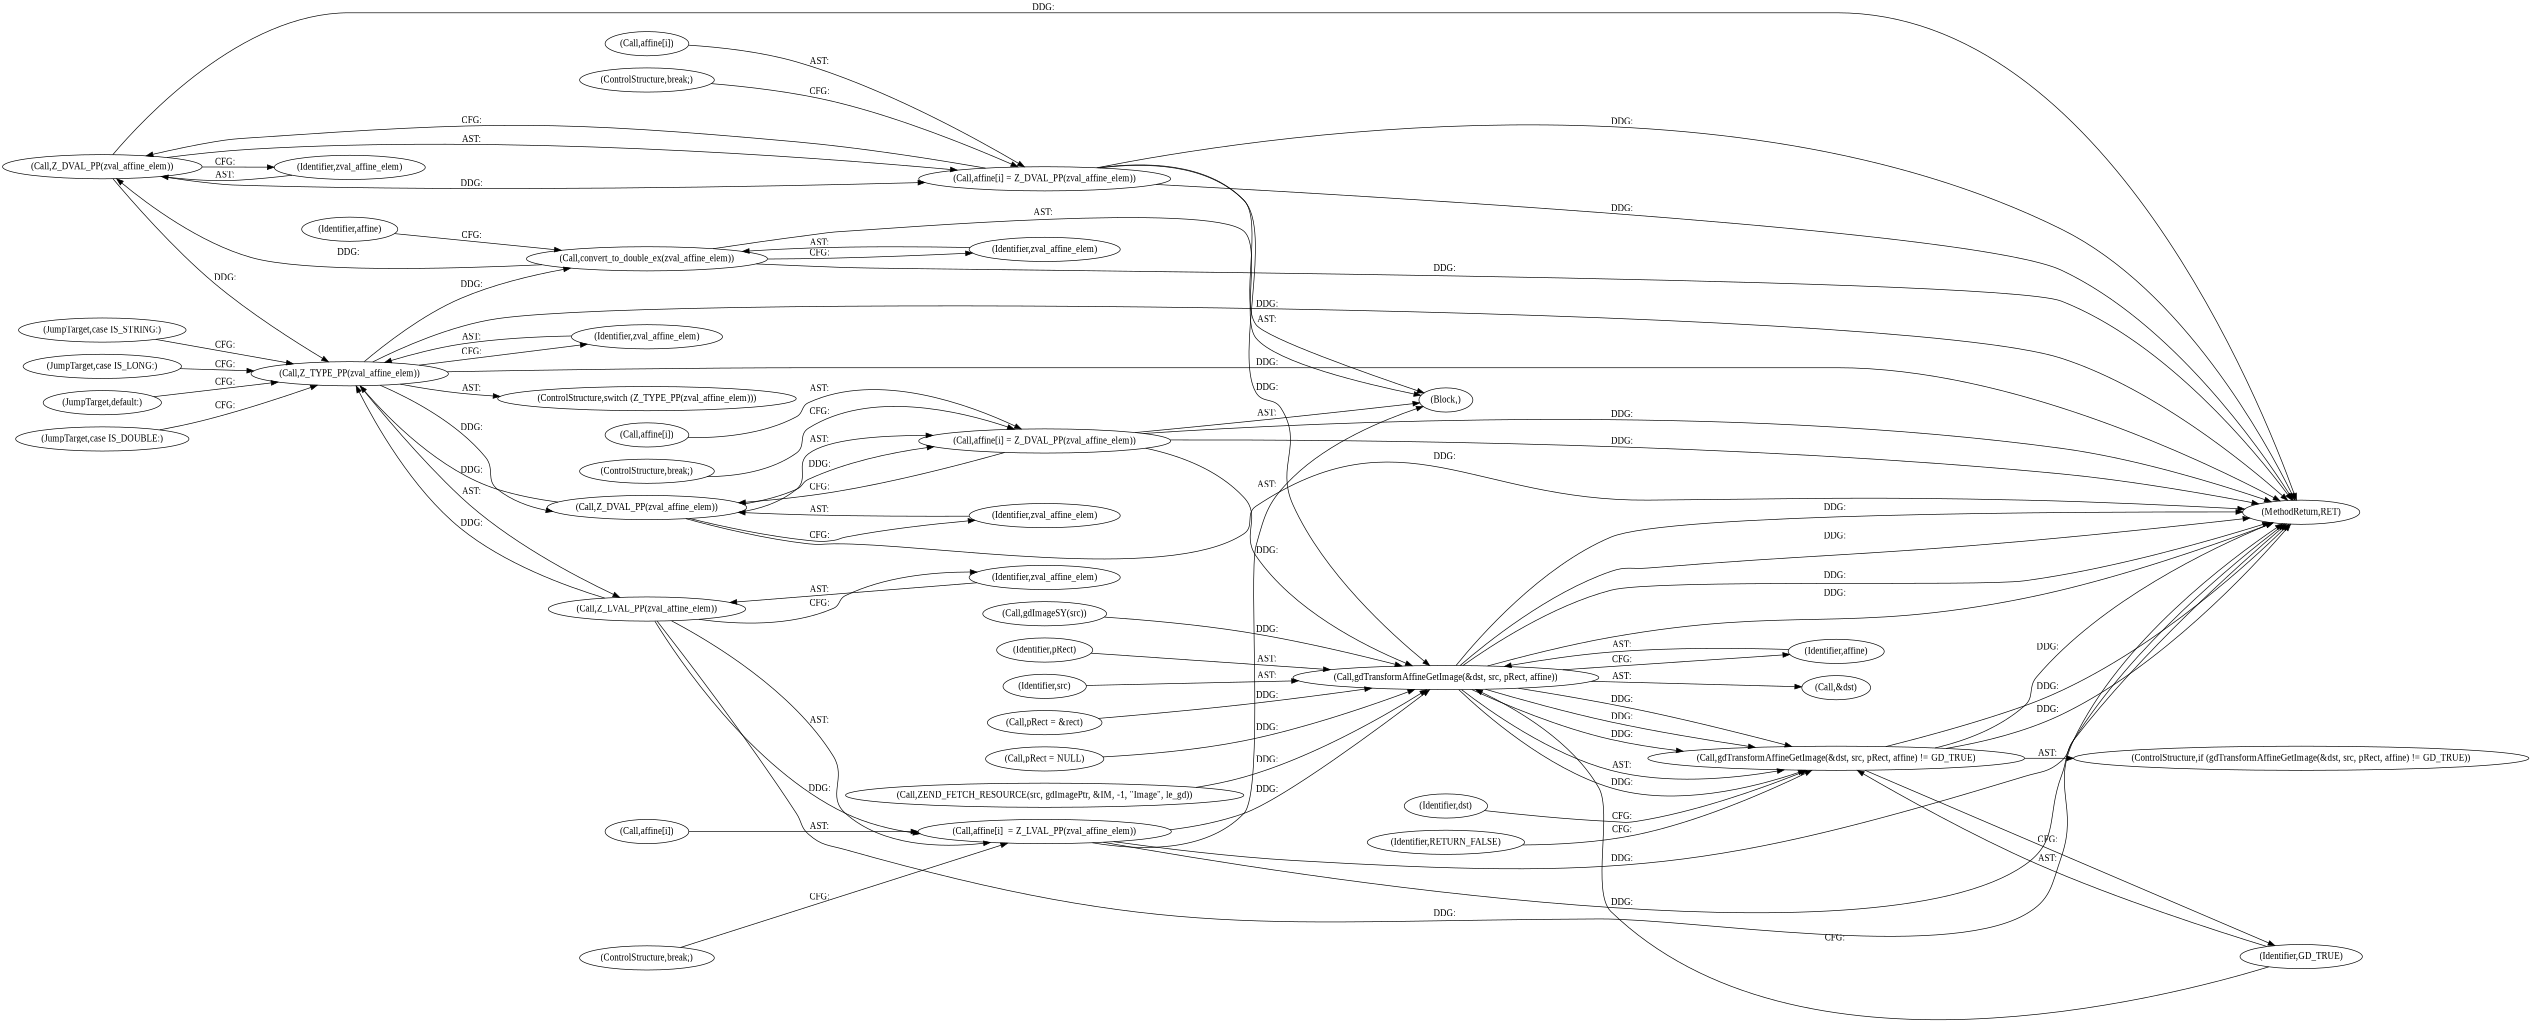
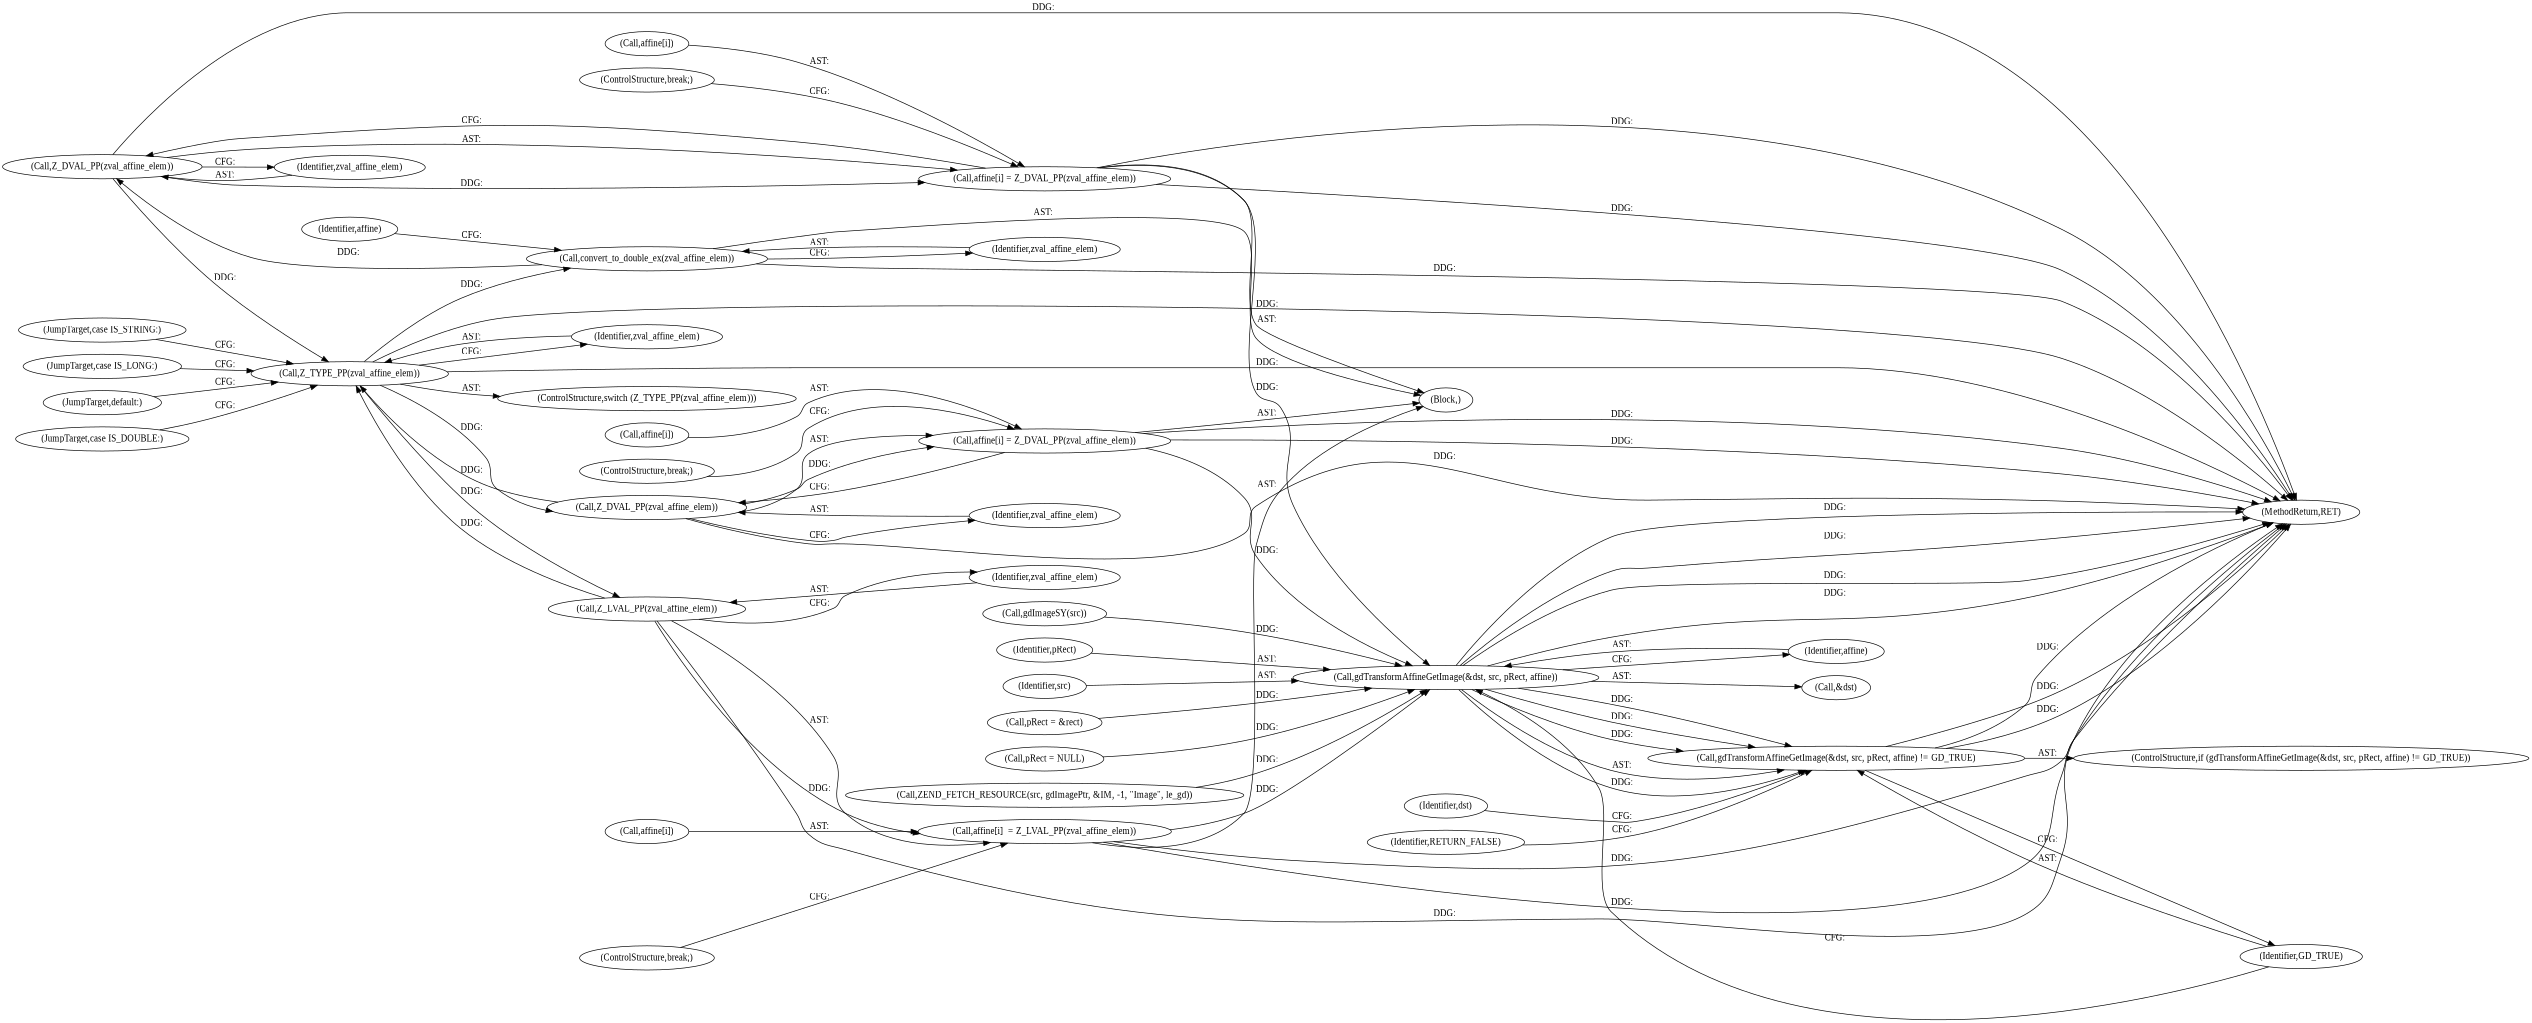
edge "(Call,Z_TYPE_PP(zval_affine_elem))" -> "(Call,Z_LVAL_PP(zval_affine_elem))": label "AST: " -> "DDG: "
